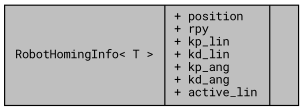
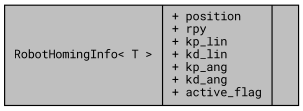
node "RobotHomingInfo< T >": text "+ active_lin" -> "+ active_flag"
